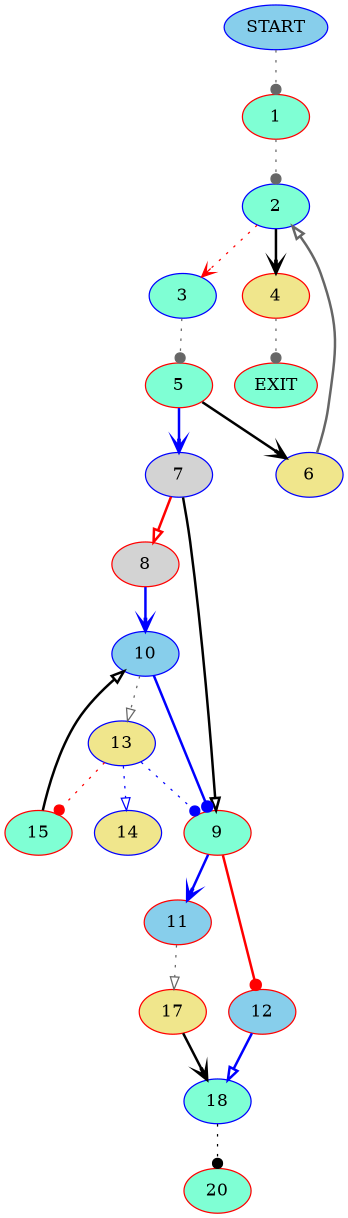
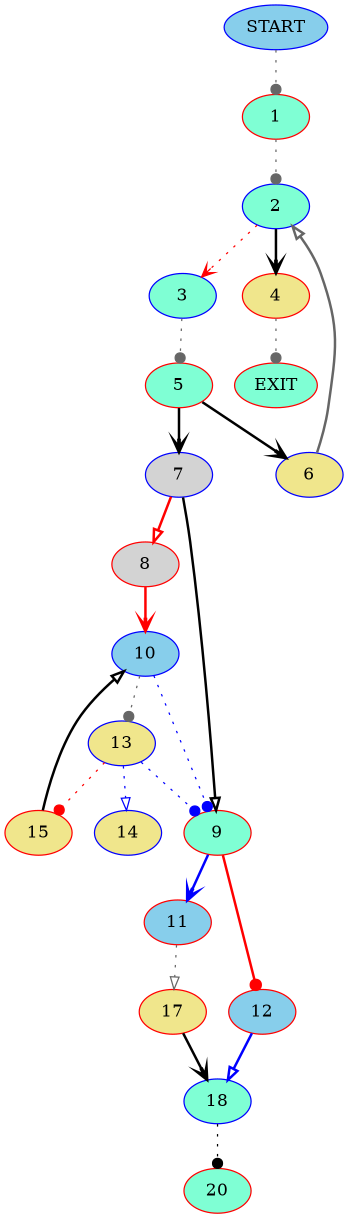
edge "5" -> "7": color blue -> black
edge "8" -> "10": color blue -> red
edge "10" -> "13": arrowhead onormal -> dot
edge "10" -> "9": style bold -> dotted
node "15": fillcolor aquamarine -> khaki
